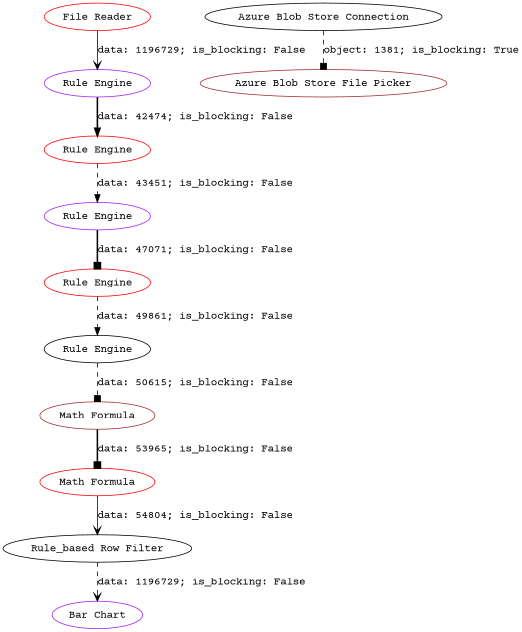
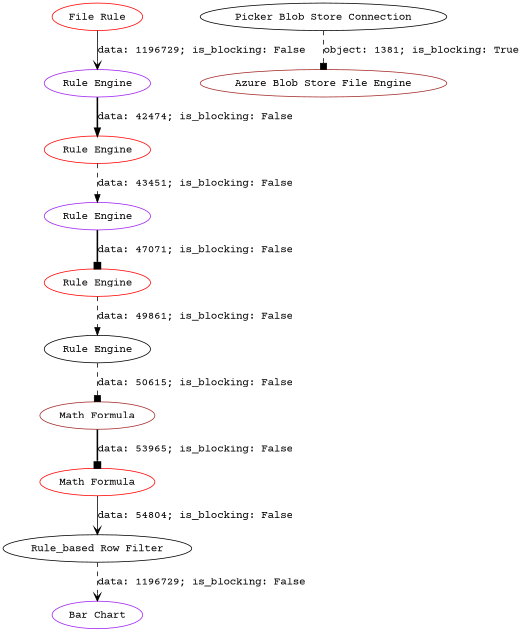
node "File Reader": label "File Reader" -> "File Rule"
node "Azure Blob Store Connection": label "Azure Blob Store Connection" -> "Picker Blob Store Connection"
node "Azure Blob Store File Picker": label "Azure Blob Store File Picker" -> "Azure Blob Store File Engine"
